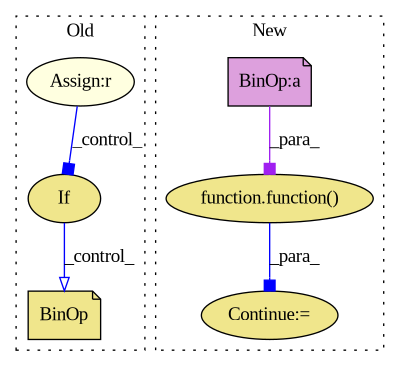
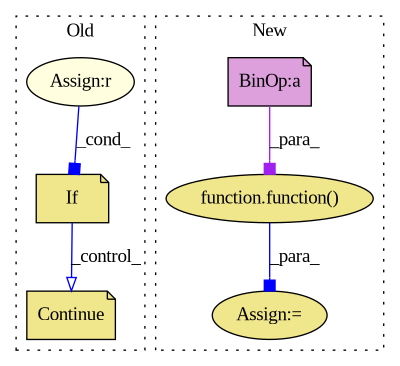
edge "Assign:r" -> "If": label "_control_" -> "_cond_"
node "If": shape ellipse -> note
node "BinOp": label "BinOp" -> "Continue"
node "Continue:=": label "Continue:=" -> "Assign:="
